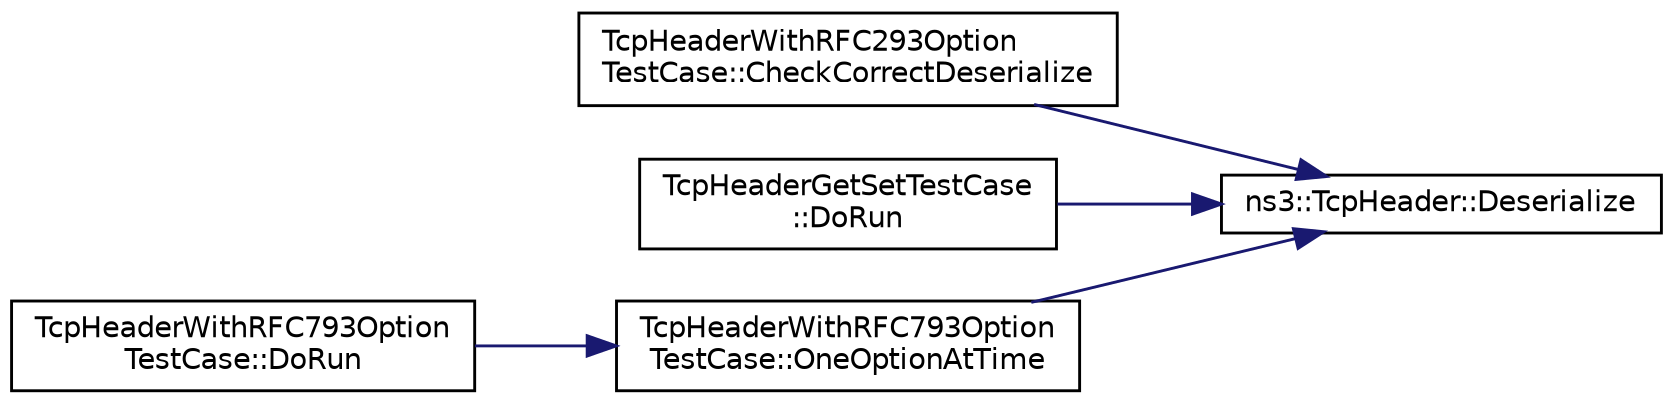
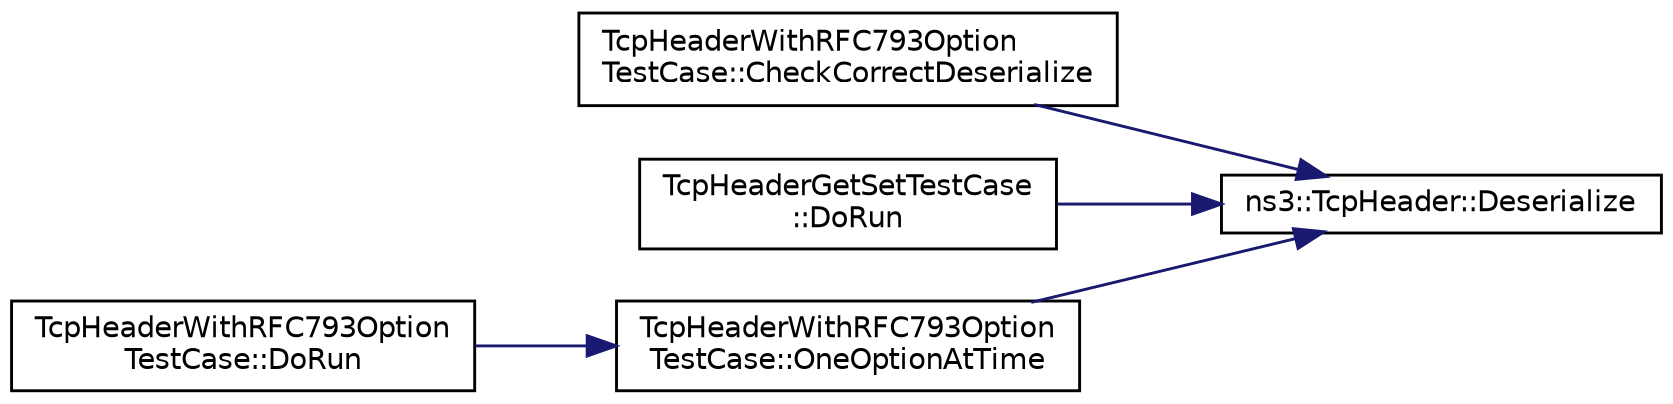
node "TcpHeaderWithRFC293Option TestCase::CheckCorrectDeserialize": label "TcpHeaderWithRFC293Option TestCase::CheckCorrectDeserialize" -> "TcpHeaderWithRFC793Option TestCase::CheckCorrectDeserialize"
